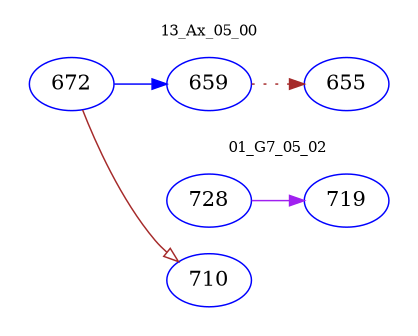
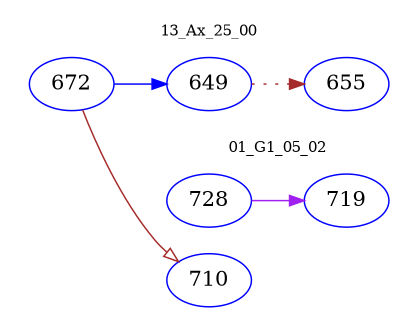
cluster "13_Ax_05_00": label "13_Ax_05_00" -> "13_Ax_25_00"
node "659": label "659" -> "649"
cluster "01_G7_05_02": label "01_G7_05_02" -> "01_G1_05_02"
